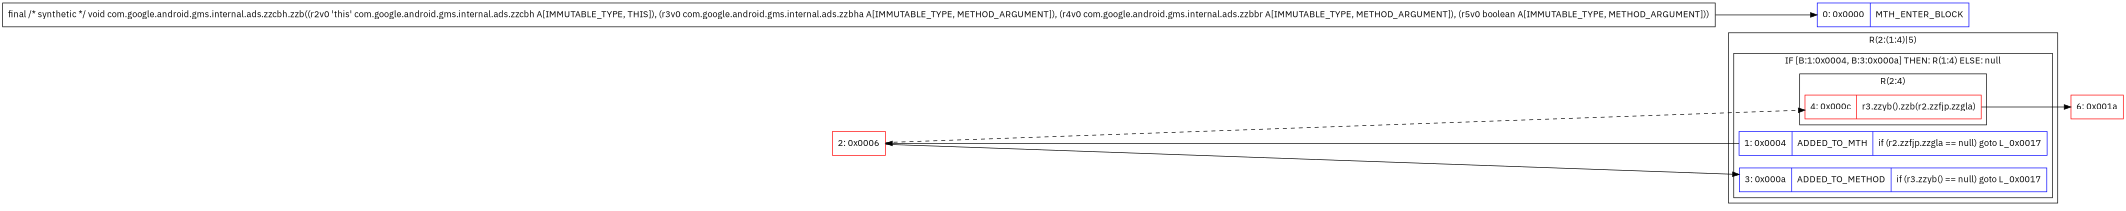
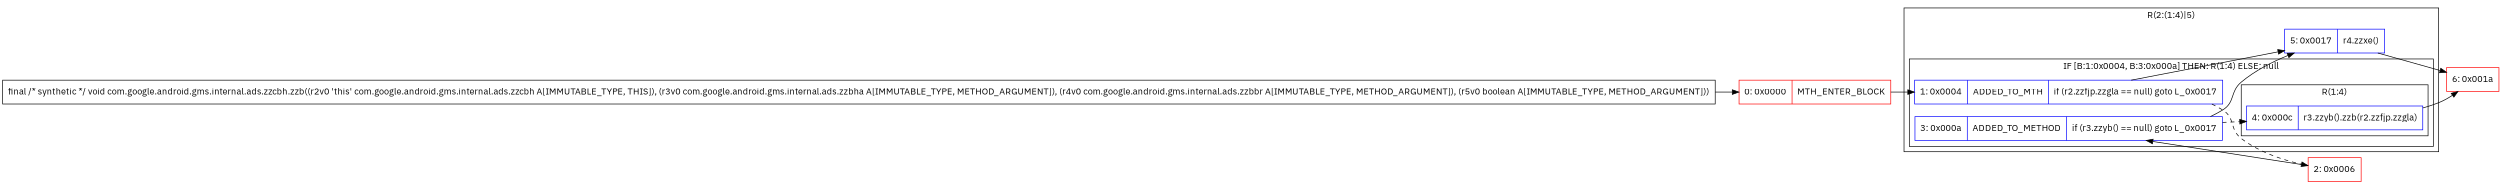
node "0: 0x0000": color blue -> red
node "5: 0x0017": added
cluster "R(2:4)": label "R(2:4)" -> "R(1:4)"
edge "0: 0x0000" -> "1: 0x0004": added
node "4: 0x000c": color red -> blue
edge "2: 0x0006" -> "4: 0x000c": now "3: 0x000a" -> "4: 0x000c"
edge "1: 0x0004" -> "2: 0x0006": style solid -> dashed
